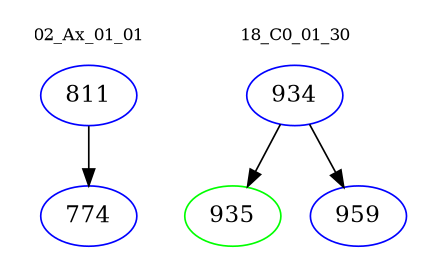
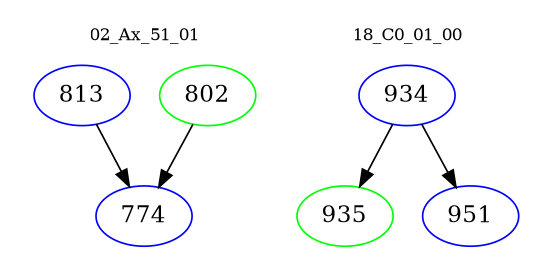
cluster "02_Ax_01_01": label "02_Ax_01_01" -> "02_Ax_51_01"
cluster "18_C0_01_30": label "18_C0_01_30" -> "18_C0_01_00"
node "811": label "811" -> "813"
node "802": added
node "959": label "959" -> "951"
